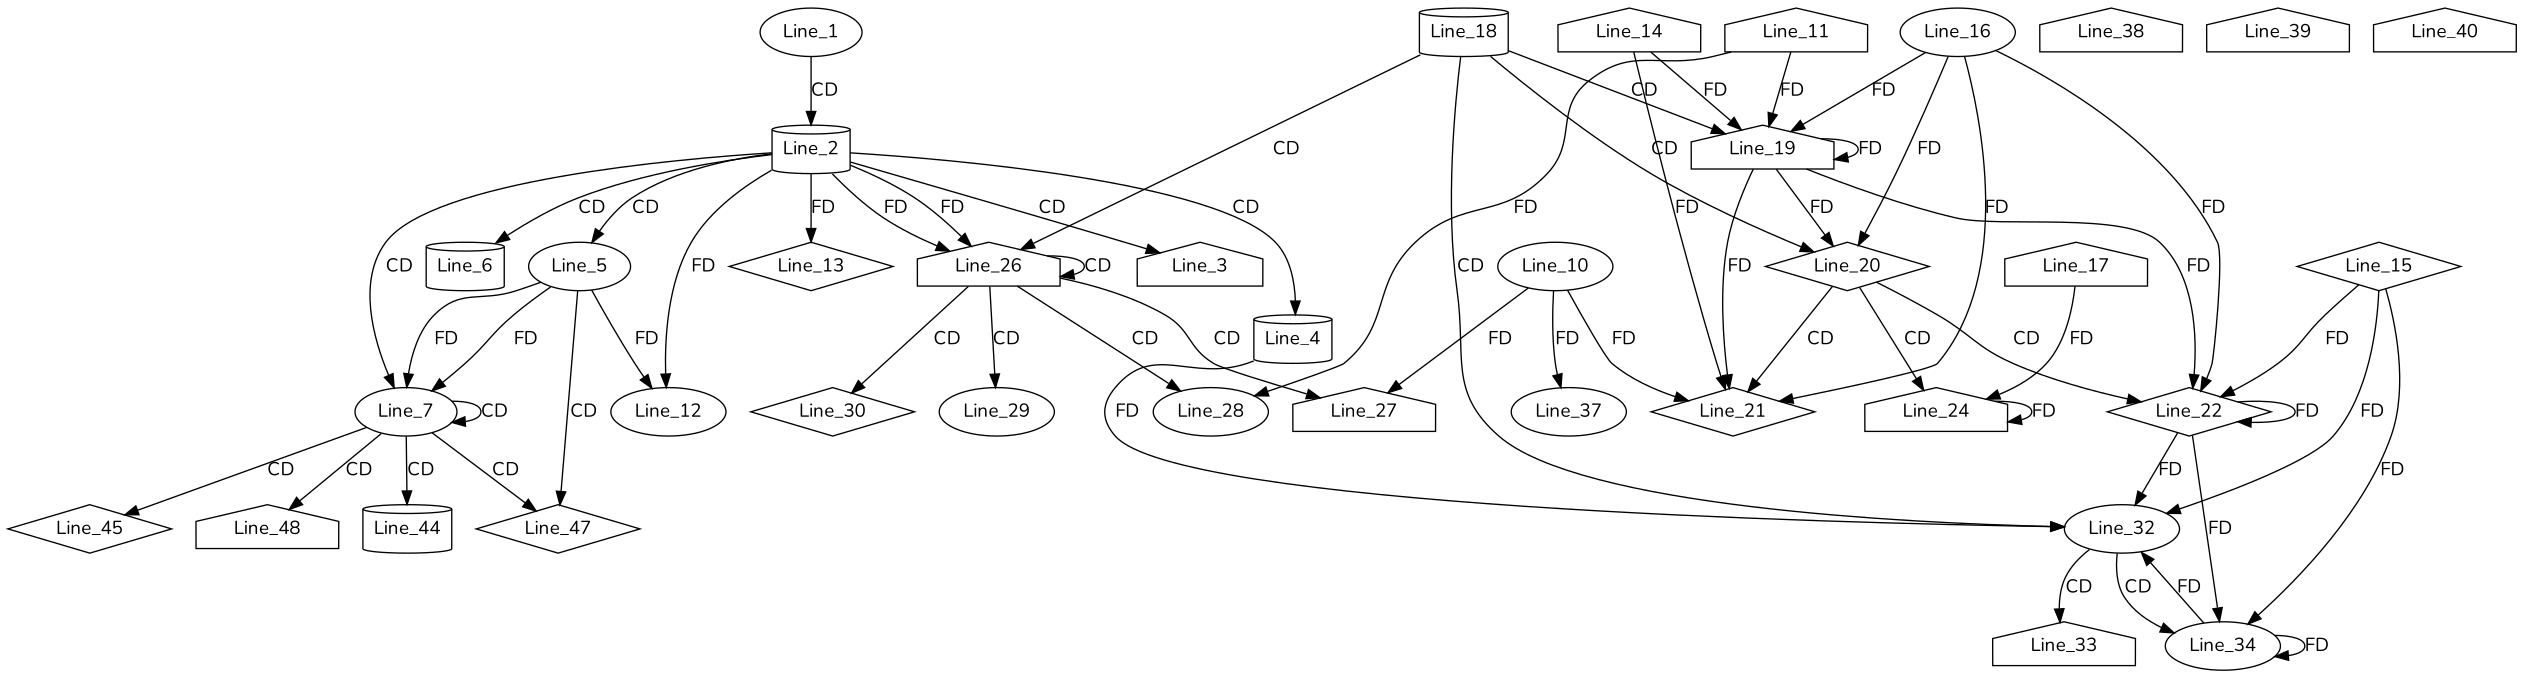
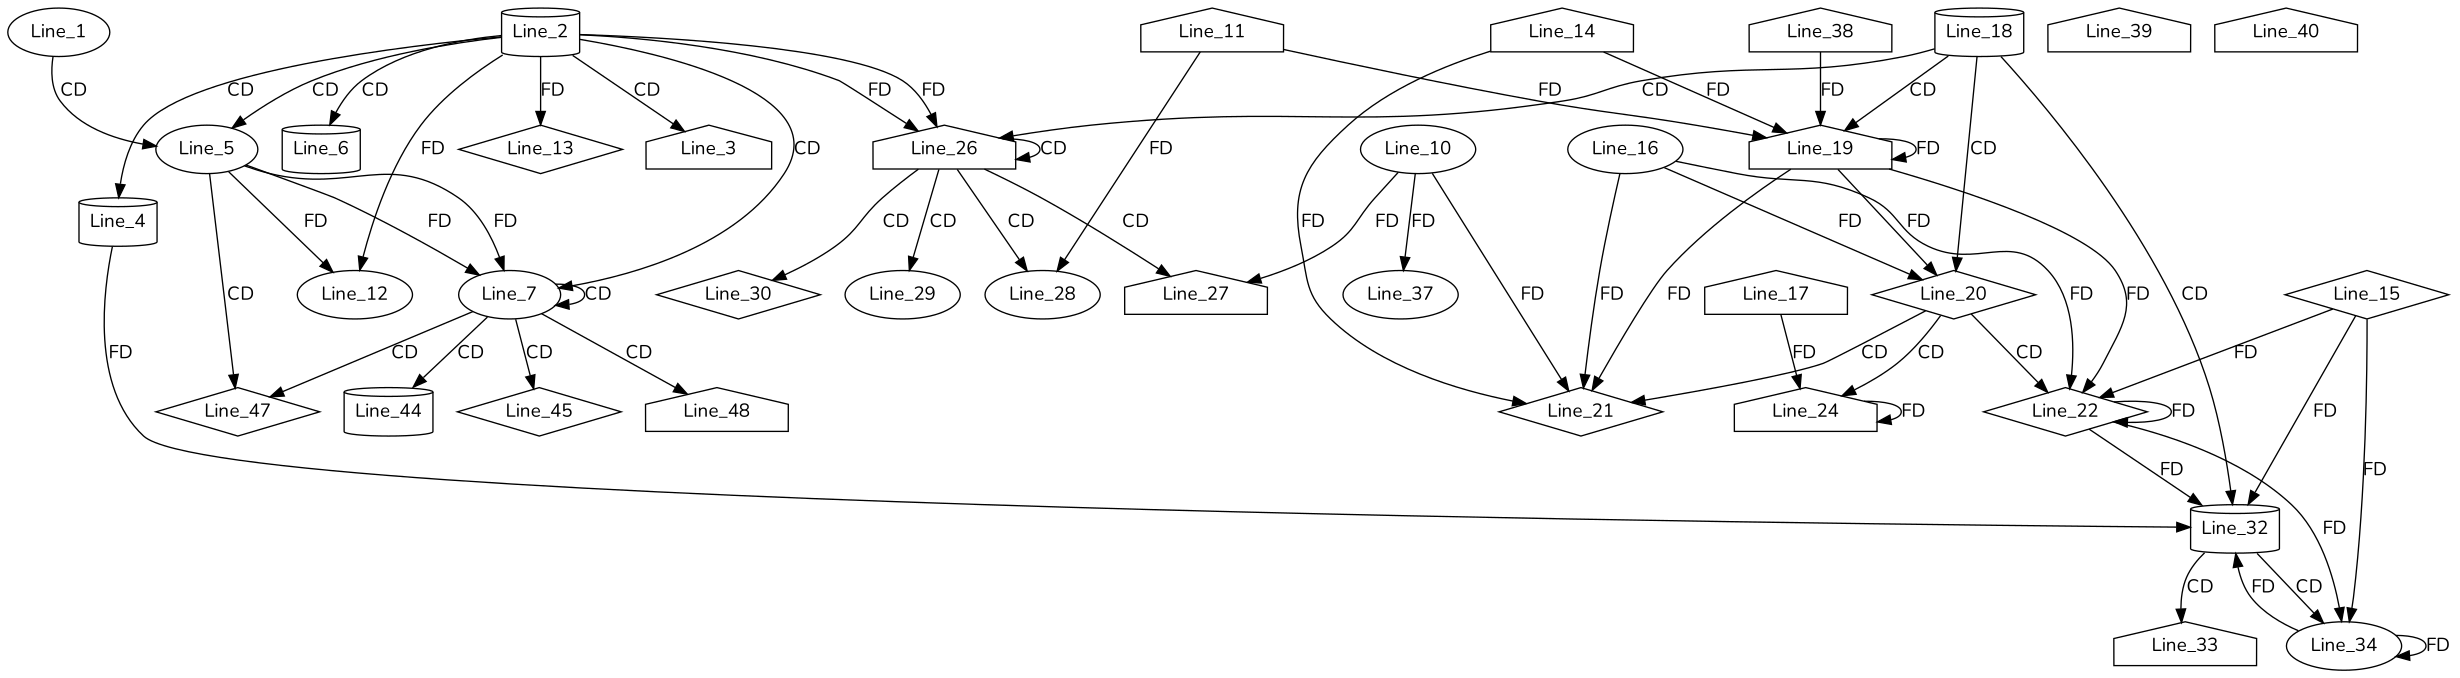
edge "Line_1" -> "Line_2": now "Line_1" -> "Line_5"
edge "Line_16" -> "Line_19": now "Line_38" -> "Line_19"
node "Line_32": shape ellipse -> cylinder
